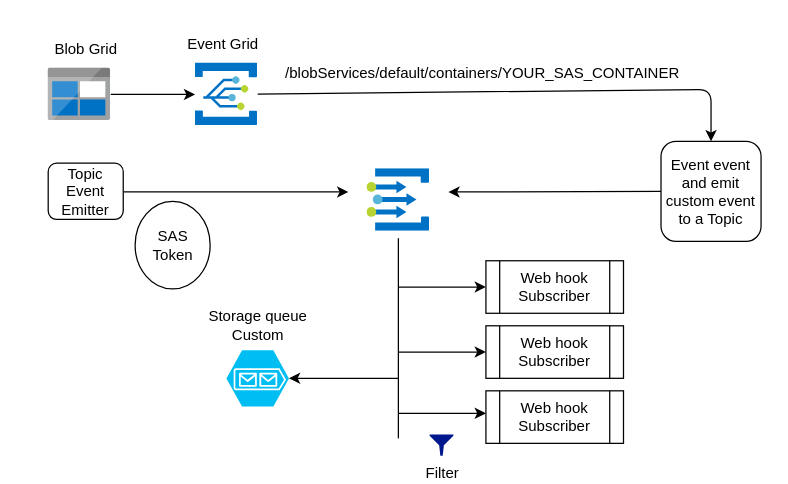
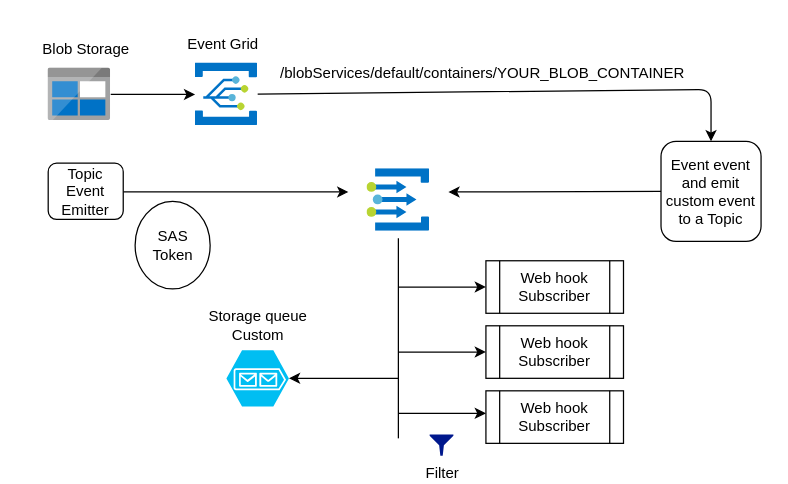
node "Blob Grid": label "Blob Grid" -> "Blob Storage"
node "/blobServices/default/containers/YOUR_SAS_CONTAINER": label "/blobServices/default/containers/YOUR_SAS_CONTAINER" -> "/blobServices/default/containers/YOUR_BLOB_CONTAINER"
